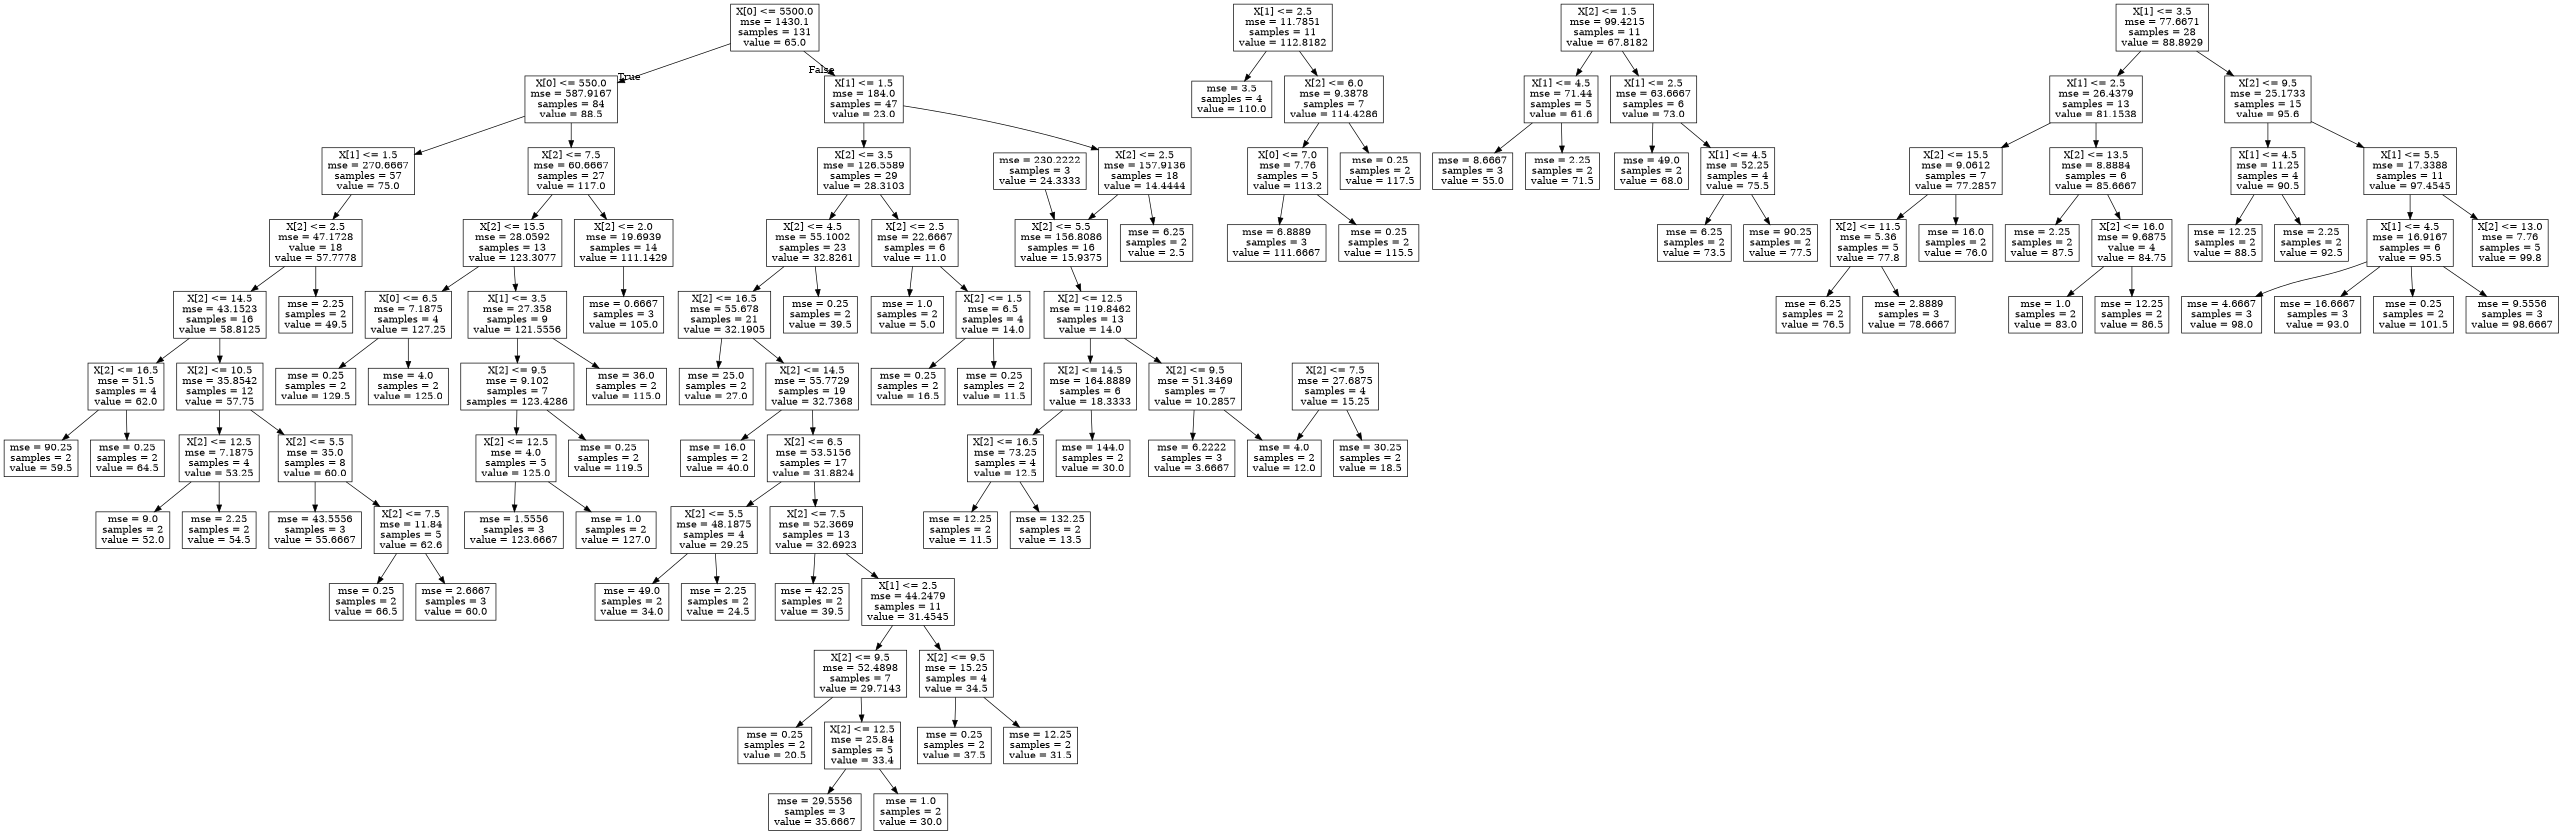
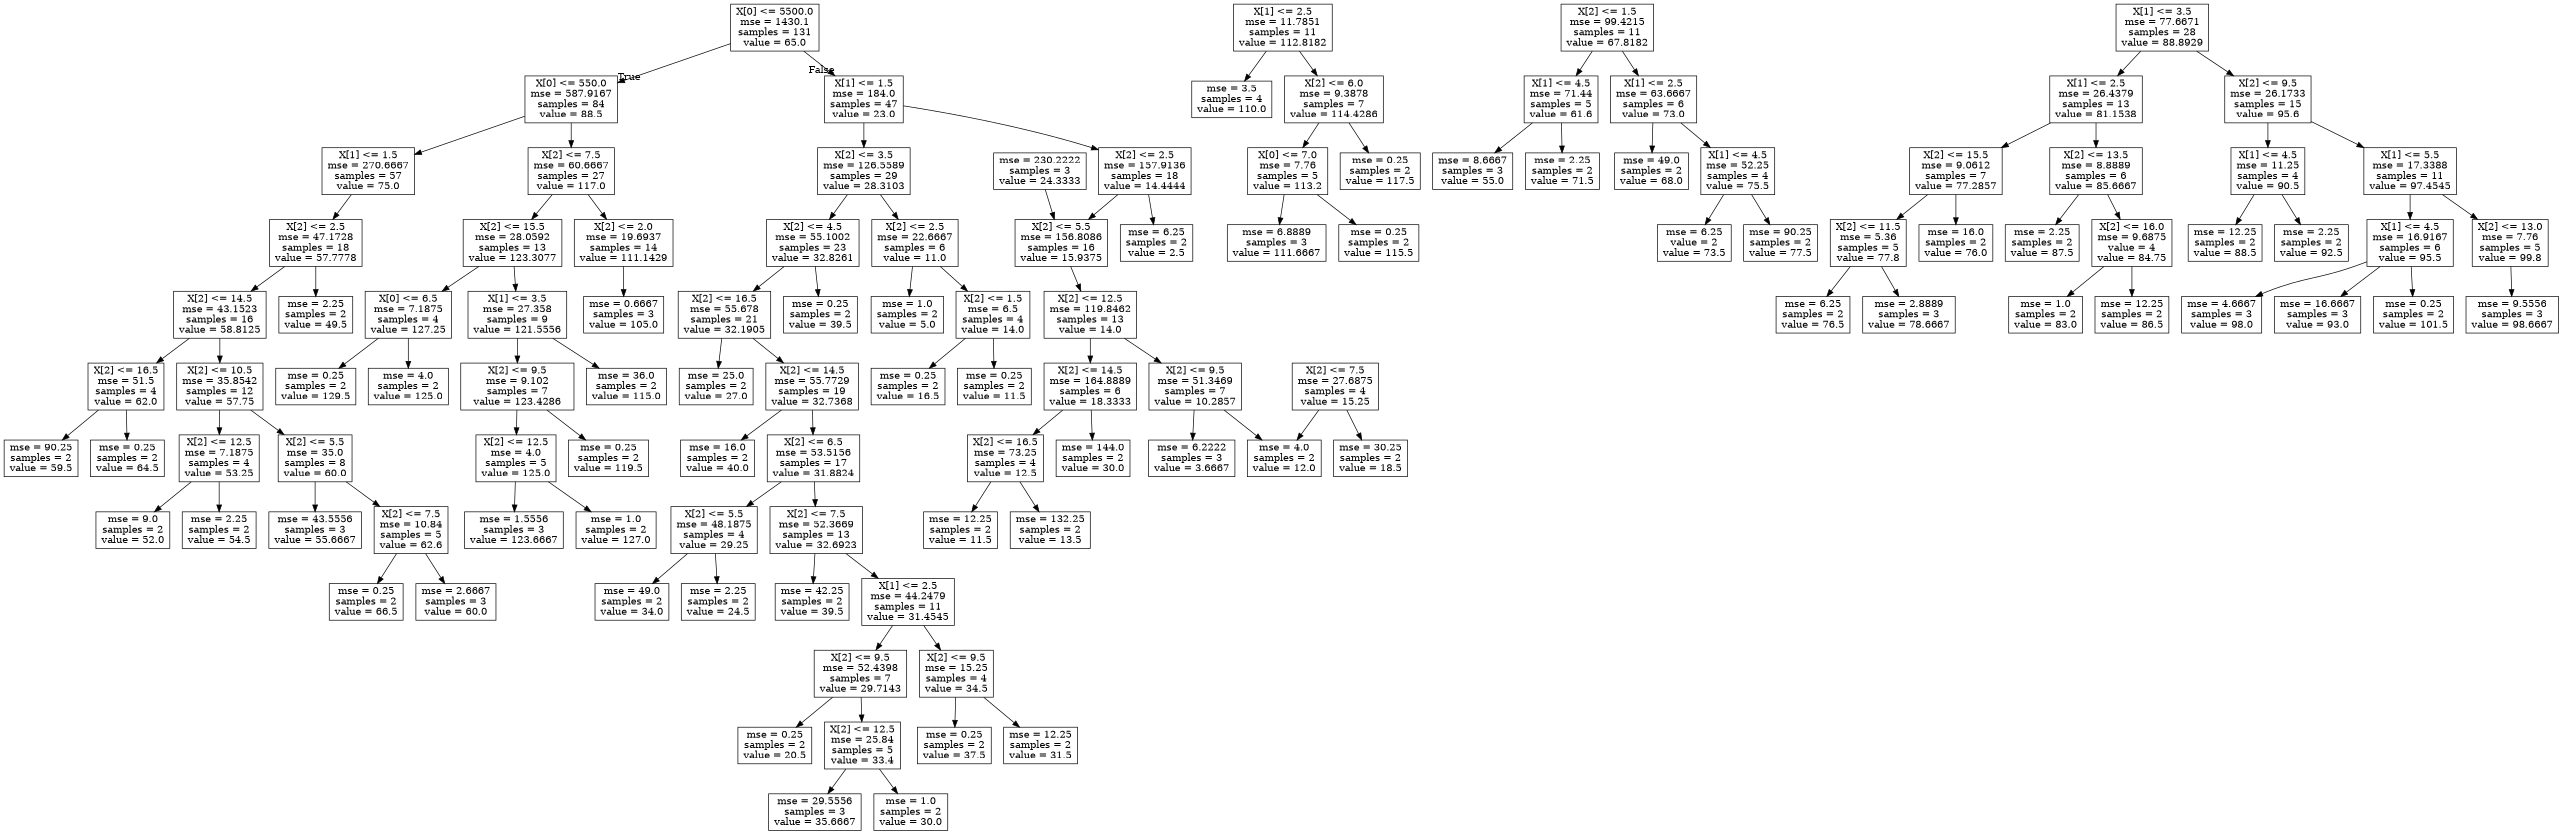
node "X[2] <= 9.5 mse = 25.1733 samples = 15 value = 95.6": label "X[2] <= 9.5 mse = 25.1733 samples = 15 value = 95.6" -> "X[2] <= 9.5 mse = 26.1733 samples = 15 value = 95.6"
node "X[2] <= 13.5 mse = 8.8884 samples = 6 value = 85.6667": label "X[2] <= 13.5 mse = 8.8884 samples = 6 value = 85.6667" -> "X[2] <= 13.5 mse = 8.8889 samples = 6 value = 85.6667"
node "X[2] <= 2.5 mse = 47.1728 value = 18 value = 57.7778": label "X[2] <= 2.5 mse = 47.1728 value = 18 value = 57.7778" -> "X[2] <= 2.5 mse = 47.1728 samples = 18 value = 57.7778"
node "X[2] <= 2.0 mse = 19.6939 samples = 14 value = 111.1429": label "X[2] <= 2.0 mse = 19.6939 samples = 14 value = 111.1429" -> "X[2] <= 2.0 mse = 19.6937 samples = 14 value = 111.1429"
node "mse = 6.25 samples = 2 value = 73.5": label "mse = 6.25 samples = 2 value = 73.5" -> "mse = 6.25 value = 2 value = 73.5"
edge "X[1] <= 4.5 mse = 16.9167 samples = 6 value = 95.5" -> "mse = 9.5556 samples = 3 value = 98.6667": now "X[2] <= 13.0 mse = 7.76 samples = 5 value = 99.8" -> "mse = 9.5556 samples = 3 value = 98.6667"
node "X[2] <= 9.5 mse = 9.102 samples = 7 samples = 123.4286": label "X[2] <= 9.5 mse = 9.102 samples = 7 samples = 123.4286" -> "X[2] <= 9.5 mse = 9.102 samples = 7 value = 123.4286"
node "X[2] <= 7.5 mse = 11.84 samples = 5 value = 62.6": label "X[2] <= 7.5 mse = 11.84 samples = 5 value = 62.6" -> "X[2] <= 7.5 mse = 10.84 samples = 5 value = 62.6"
node "X[2] <= 9.5 mse = 52.4898 samples = 7 value = 29.7143": label "X[2] <= 9.5 mse = 52.4898 samples = 7 value = 29.7143" -> "X[2] <= 9.5 mse = 52.4398 samples = 7 value = 29.7143"
